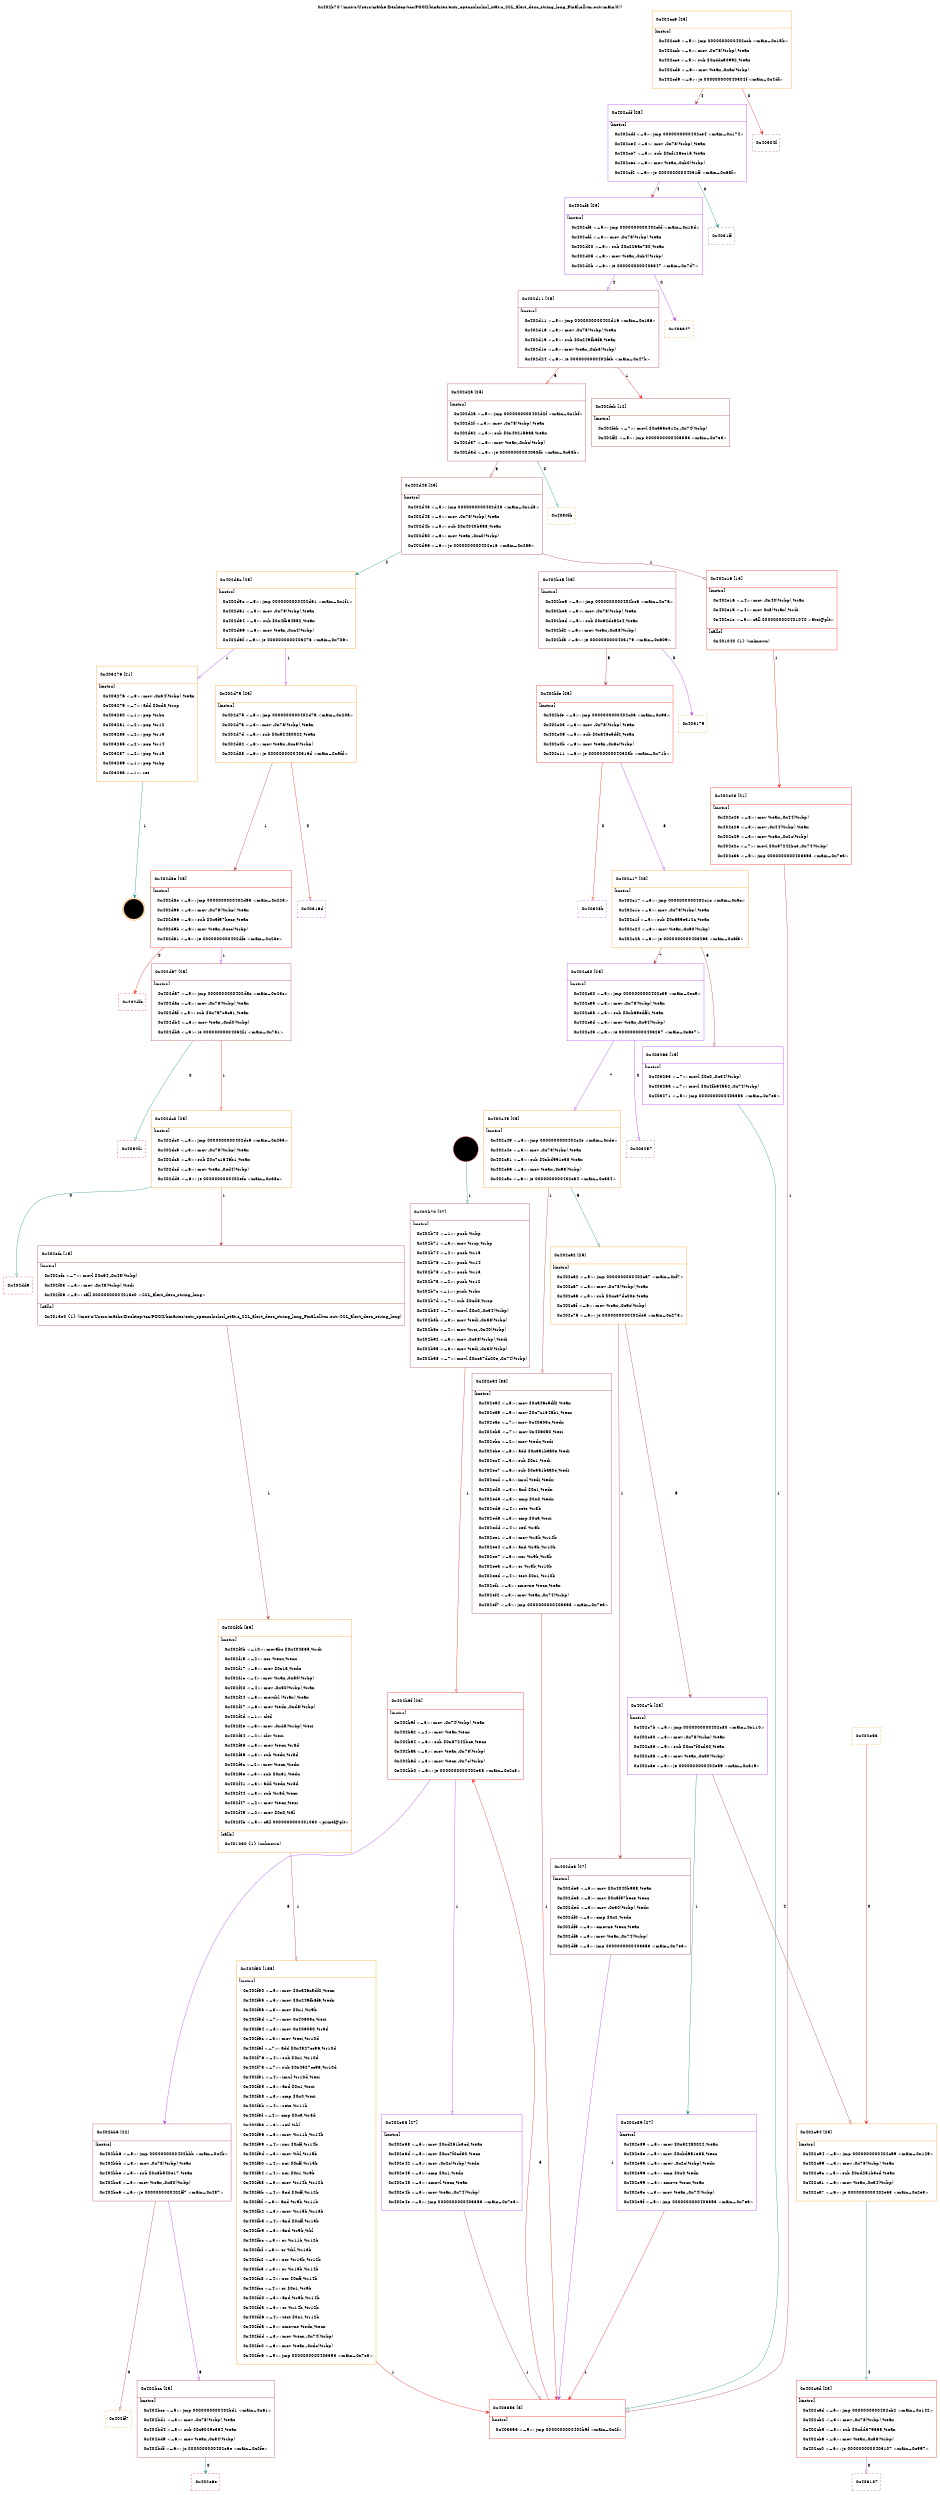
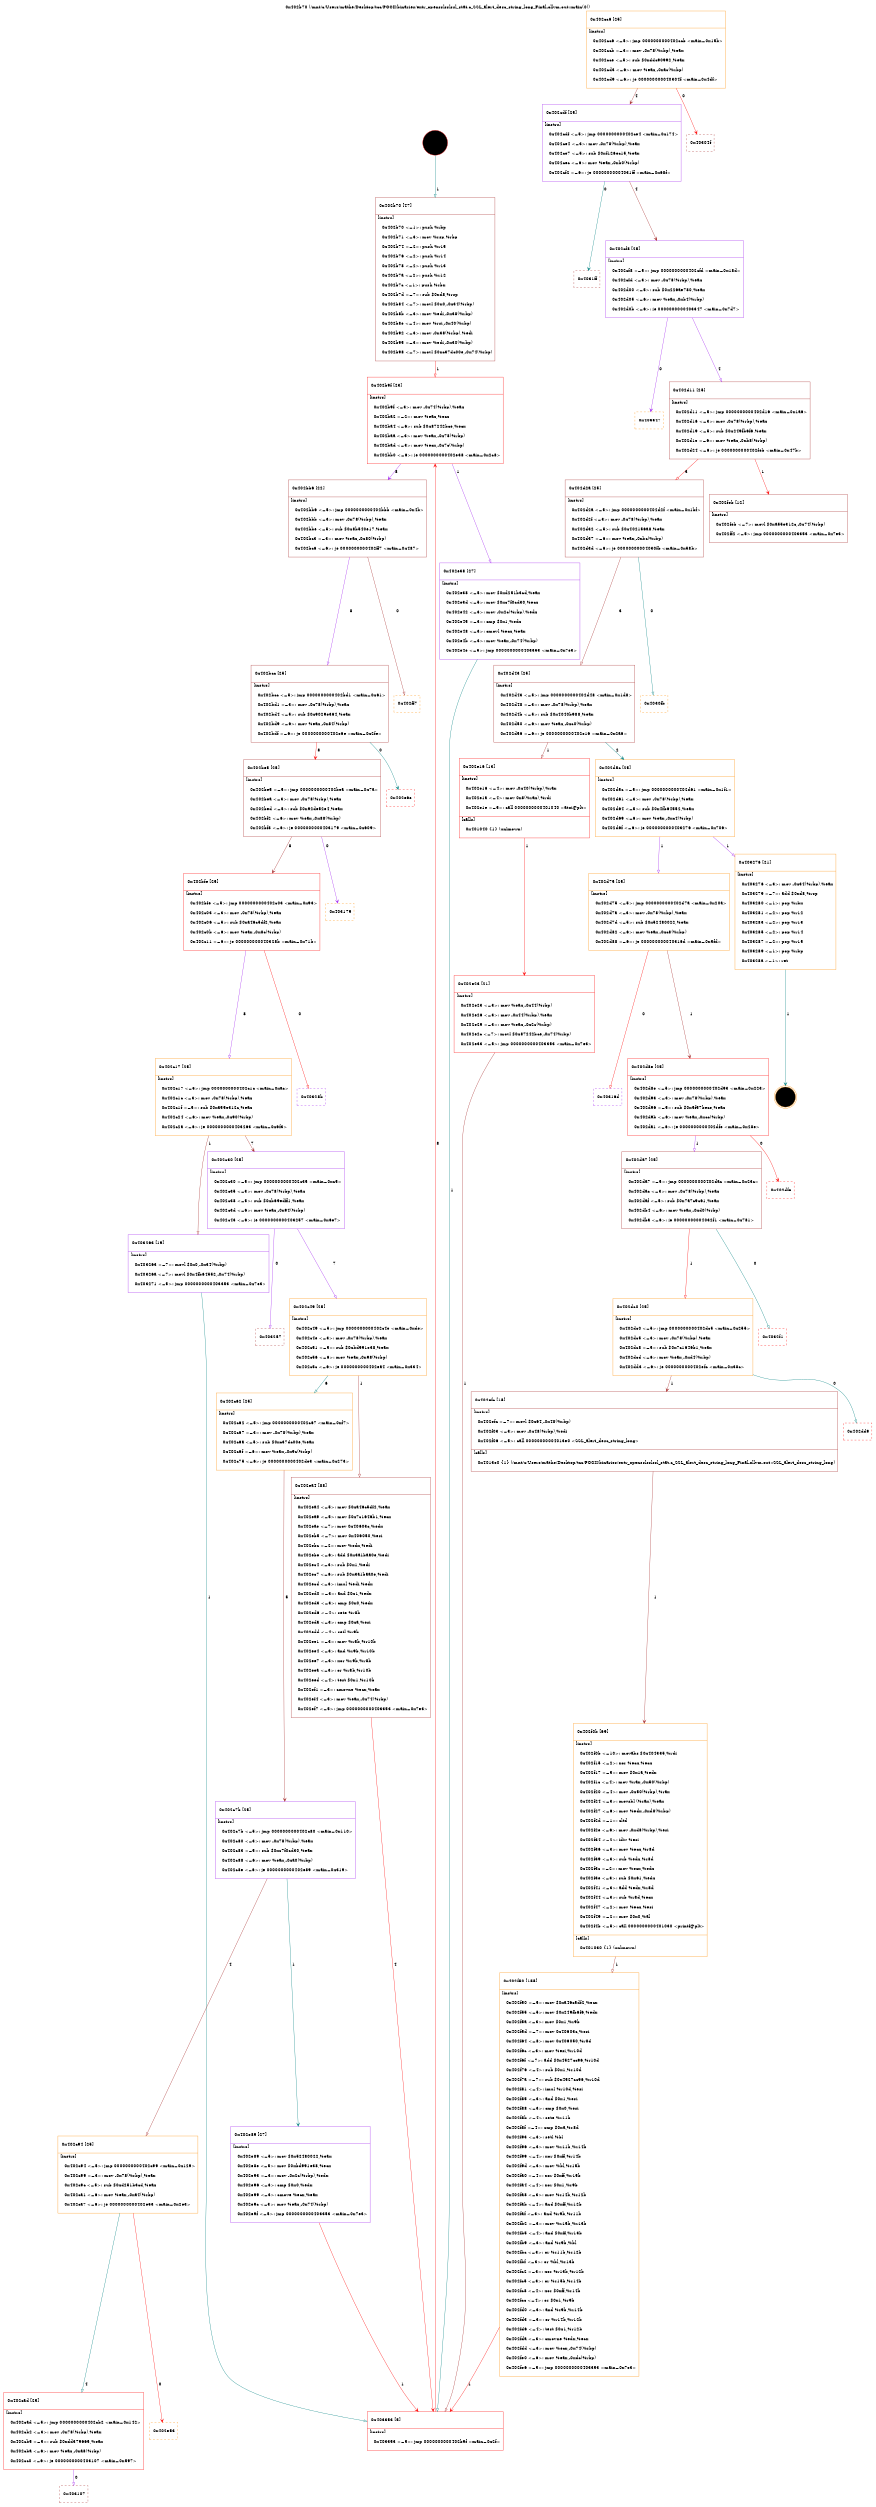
edge "0x402bcc [25]" -> "0x402be5 [25]": added, label "8"
edge "0x402c17 [25]" -> "0x403263 [19]": label " 3" -> " 1"
edge "0x402ea4 [88]" -> "0x403353 [5]": label " 1" -> " 4"
node "0x402de3 [27]": removed
edge "0x402e53" -> "0x402c94 [25]": reversed
edge "0x402e38 [27]" -> "0x403353 [5]": color brown -> teal
